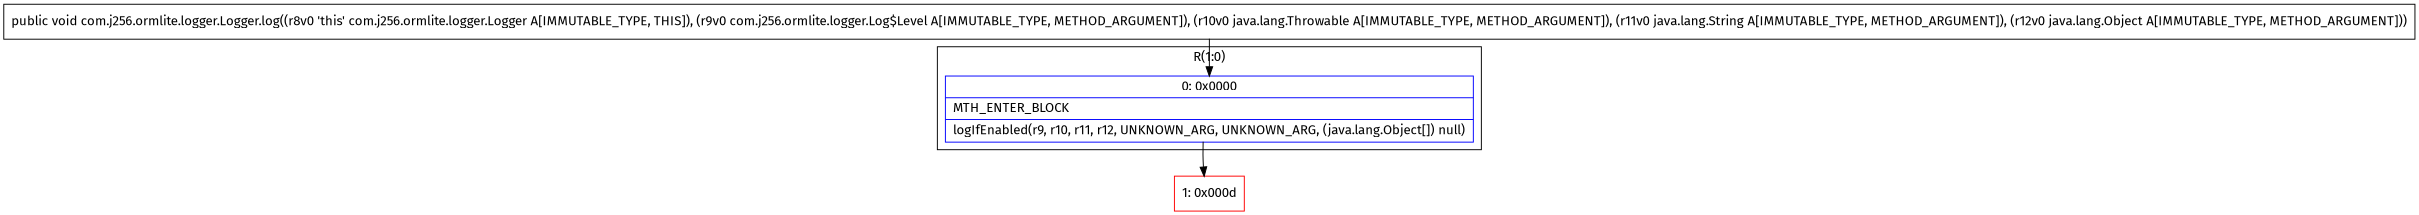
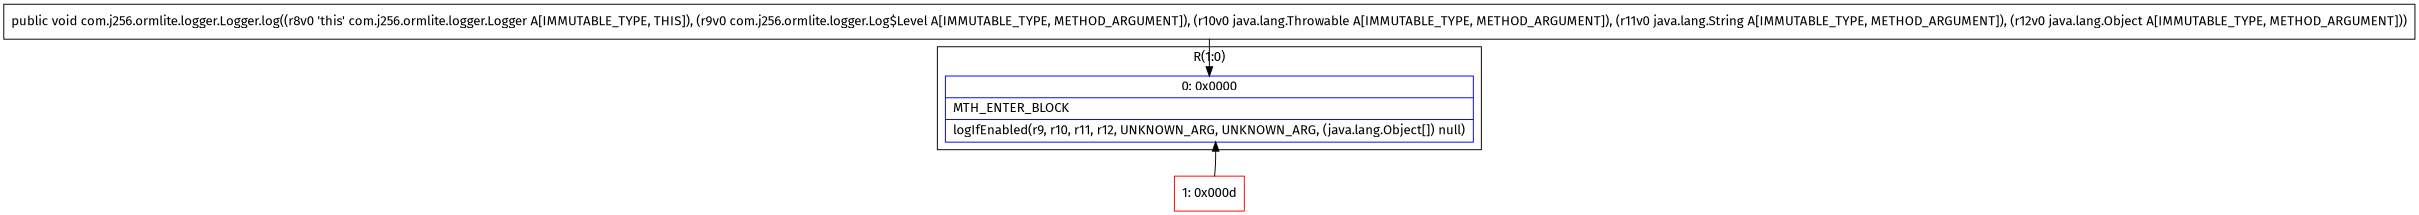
edge "0: 0x0000" -> "1: 0x000d": reversed
